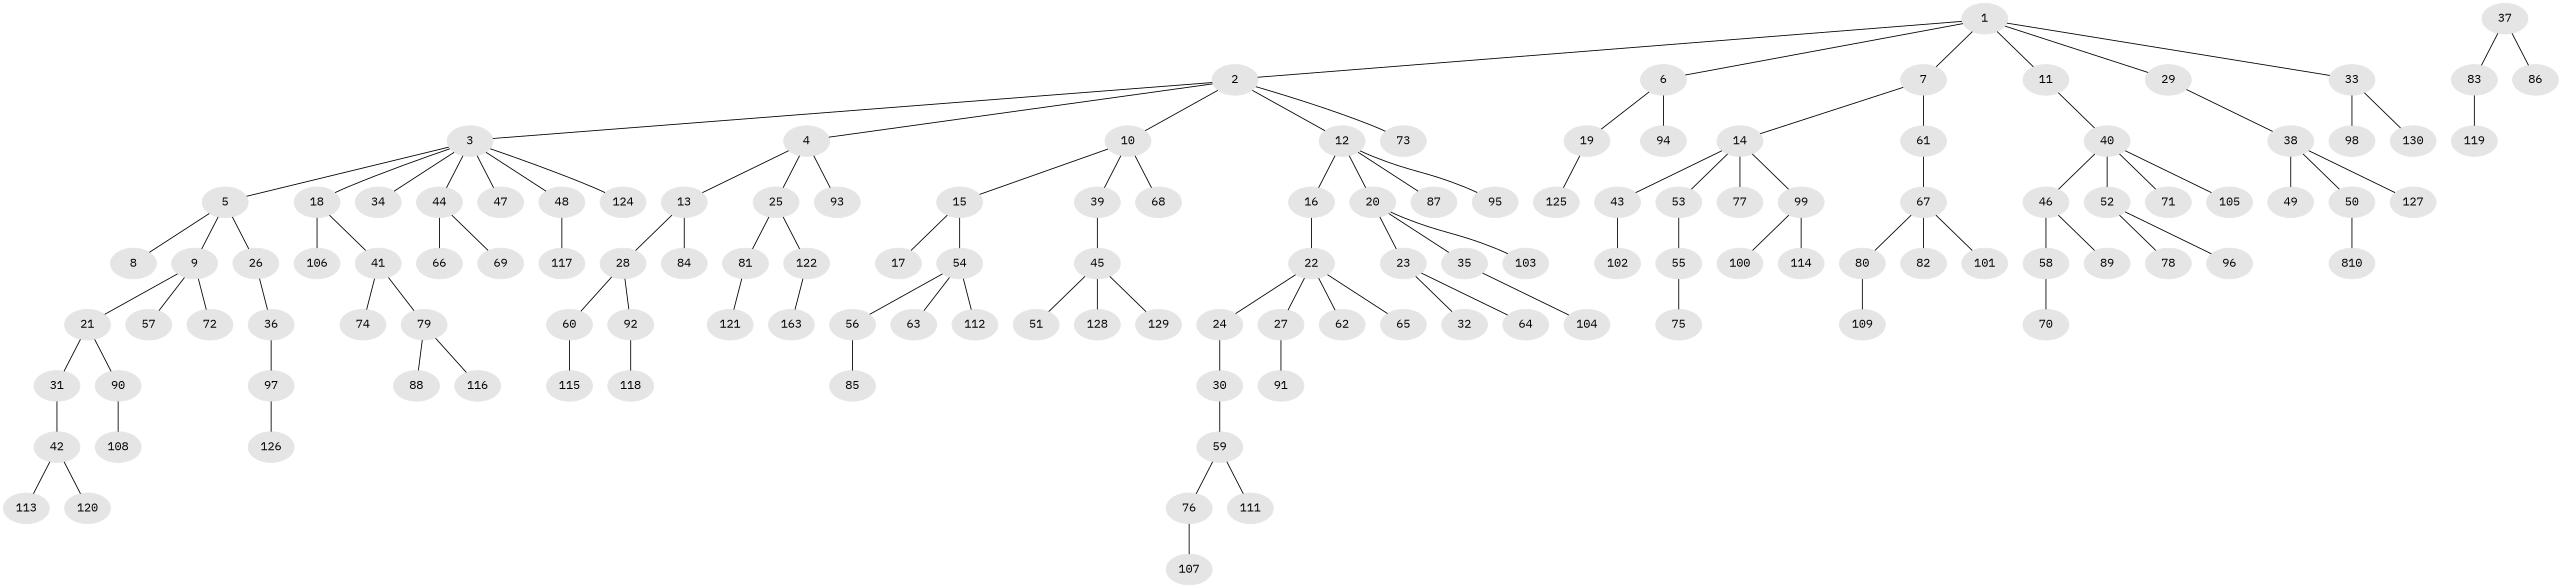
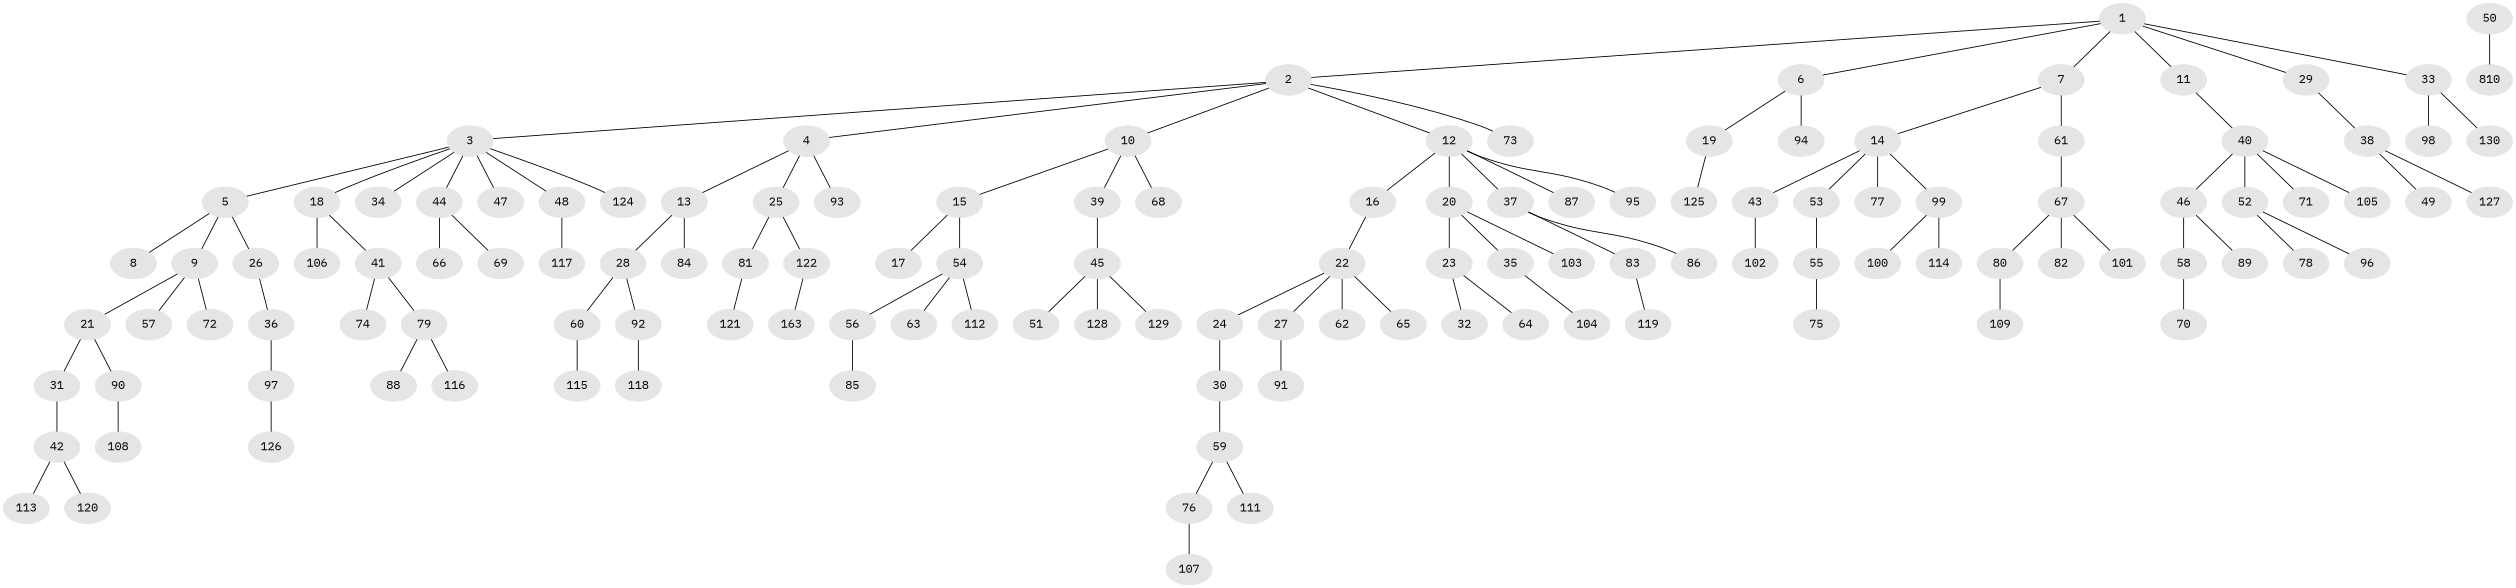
edge "12" -- "37": added
edge "38" -- "50": removed
